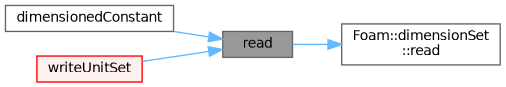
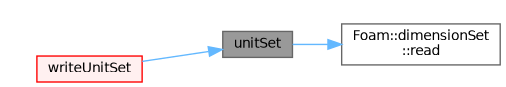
node "dimensionedConstant": removed
node "read": label "read" -> "unitSet"
